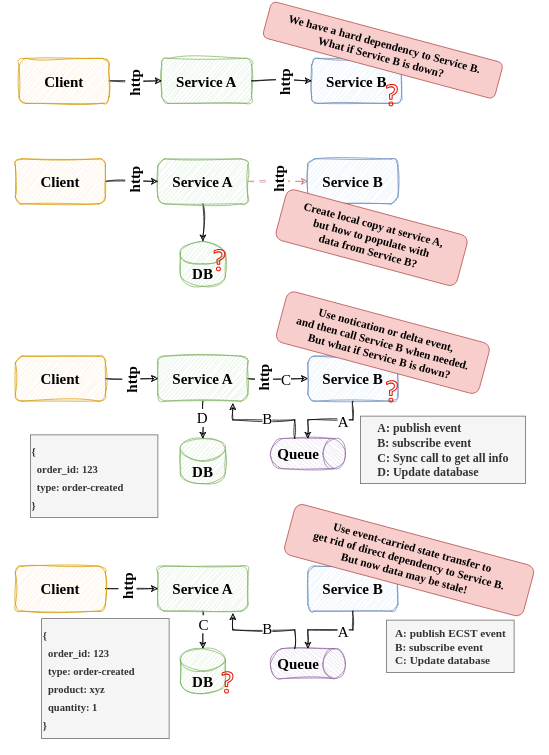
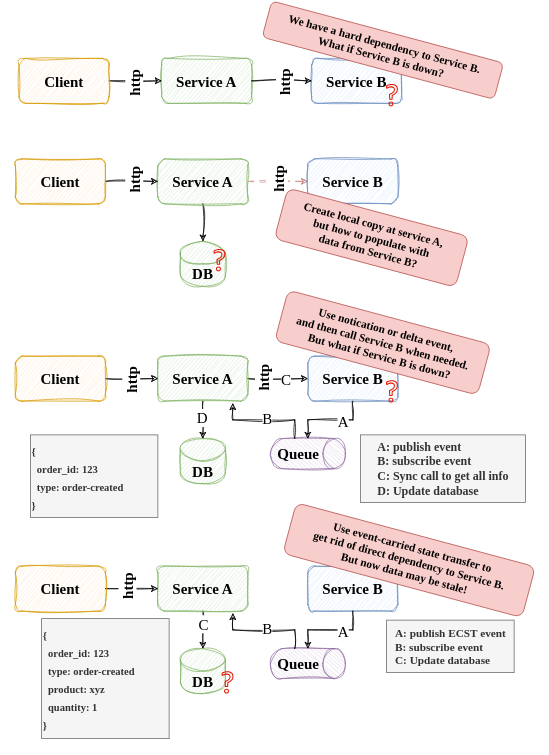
node "A: publish event B: subscribe event C: Sync call to get all info D: Update database": moved (443, 450) -> (443, 468)
